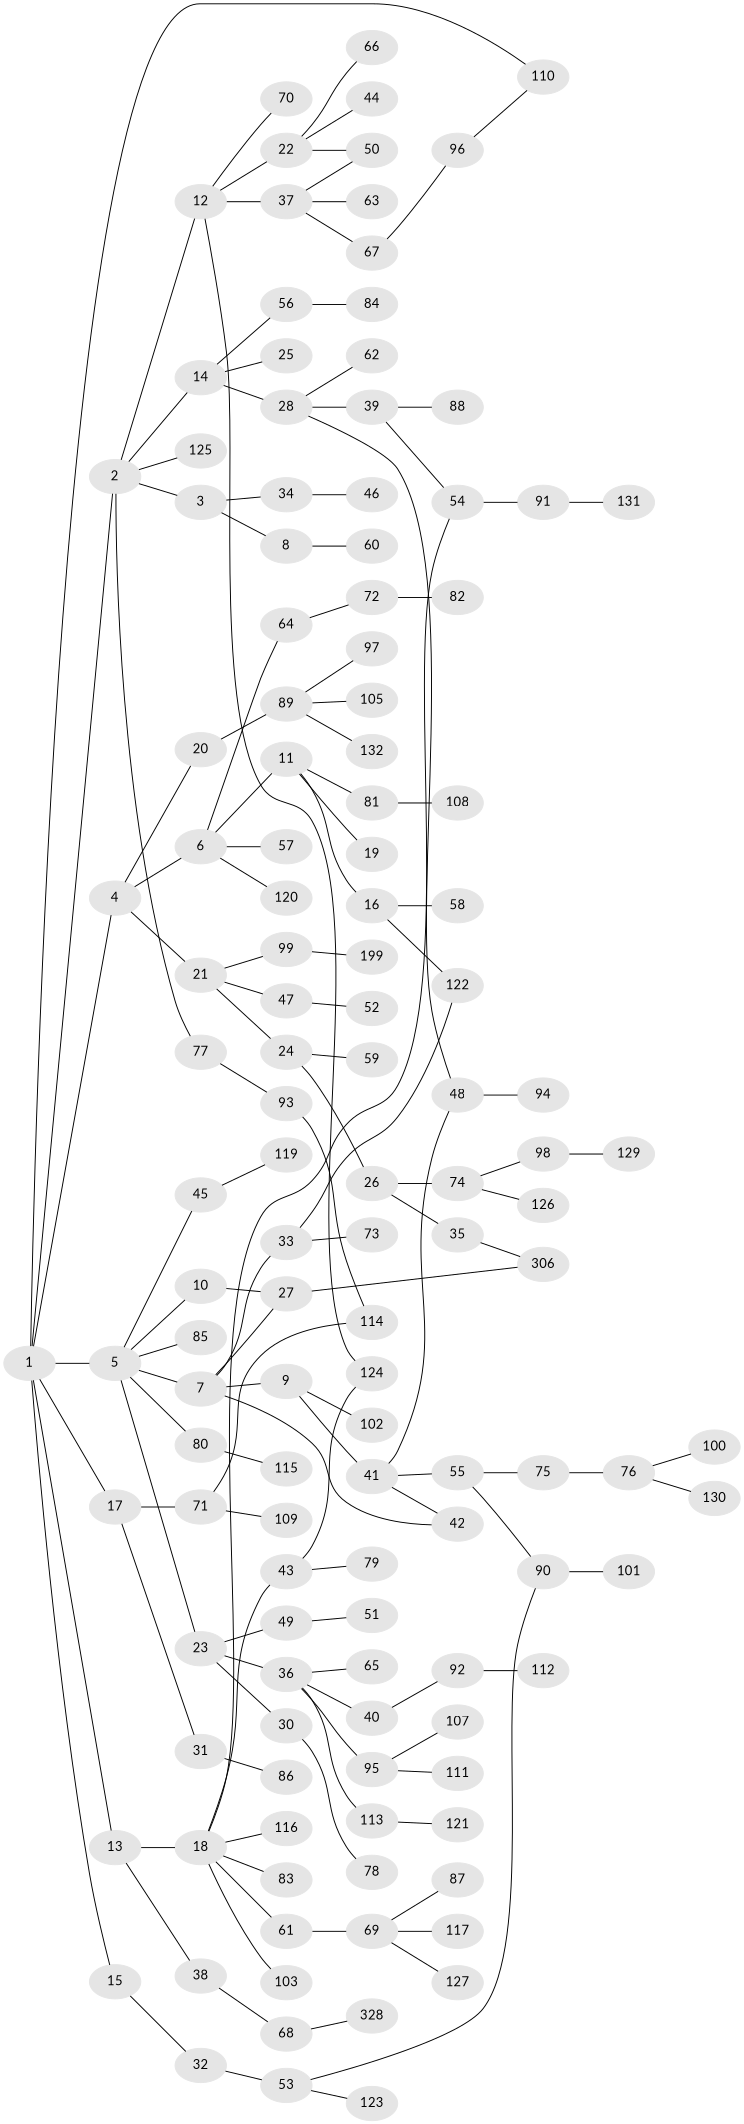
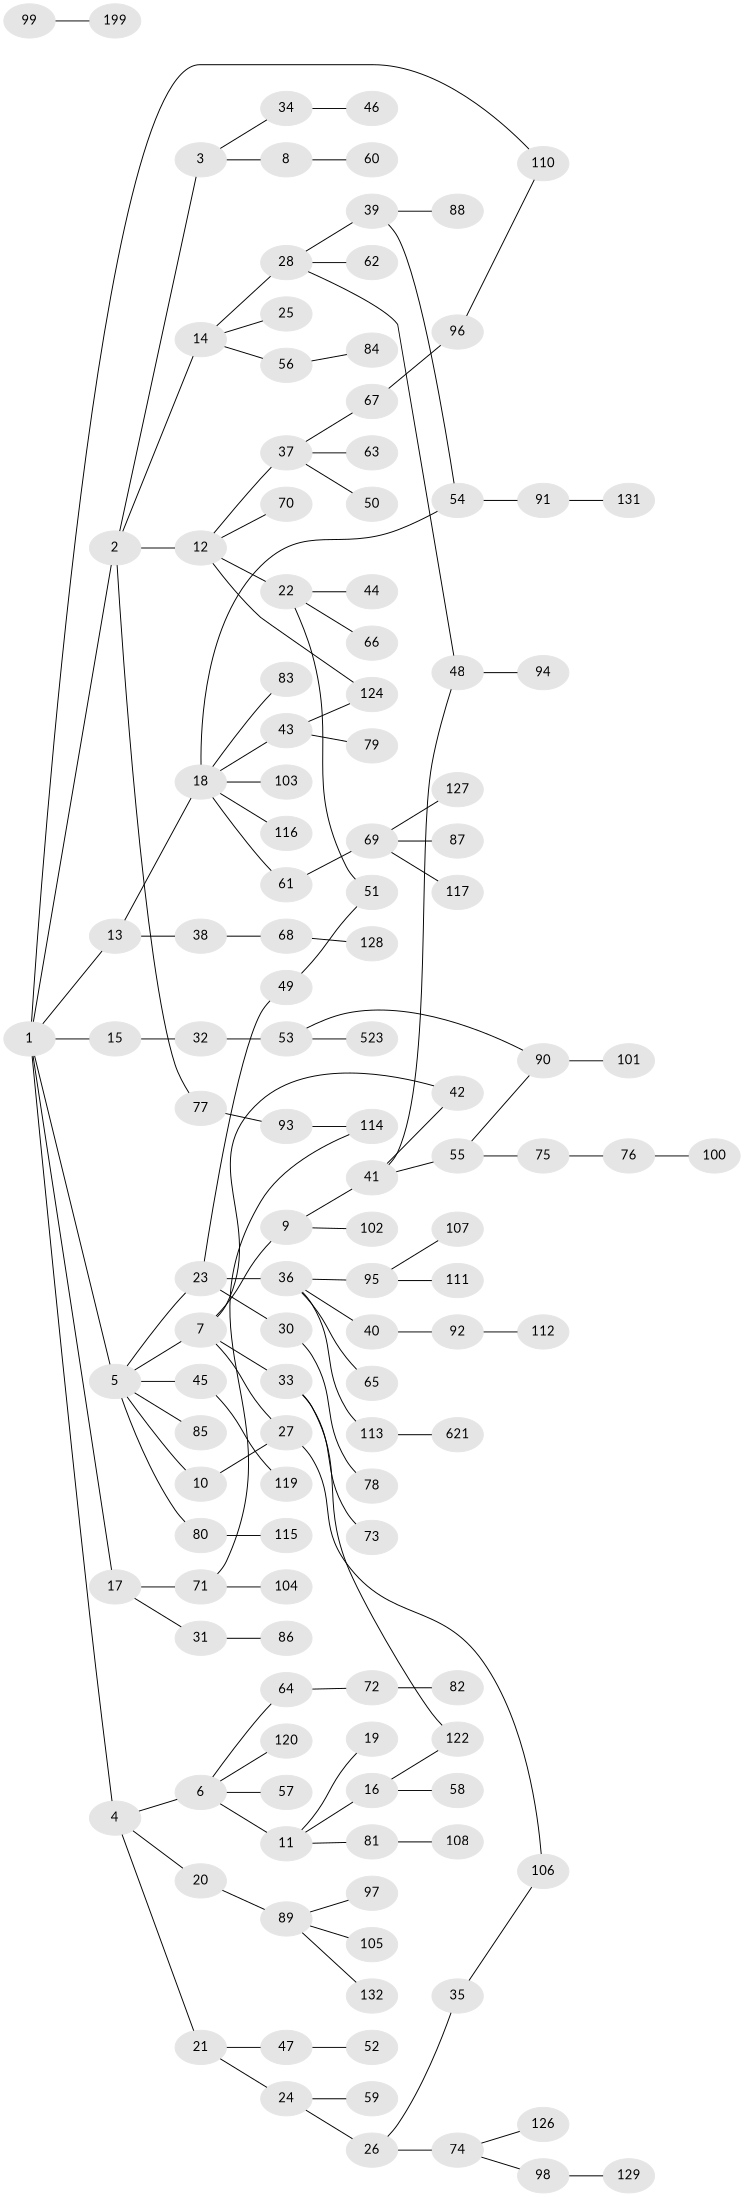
edge "22" -- "50": now "22" -- "51"
node "125": removed
edge "99" -- "21": removed
node "306": label "306" -> "106"
node "130": removed
node "109": label "109" -> "104"
node "121": label "121" -> "621"
node "328": label "328" -> "128"
node "123": label "123" -> "523"
